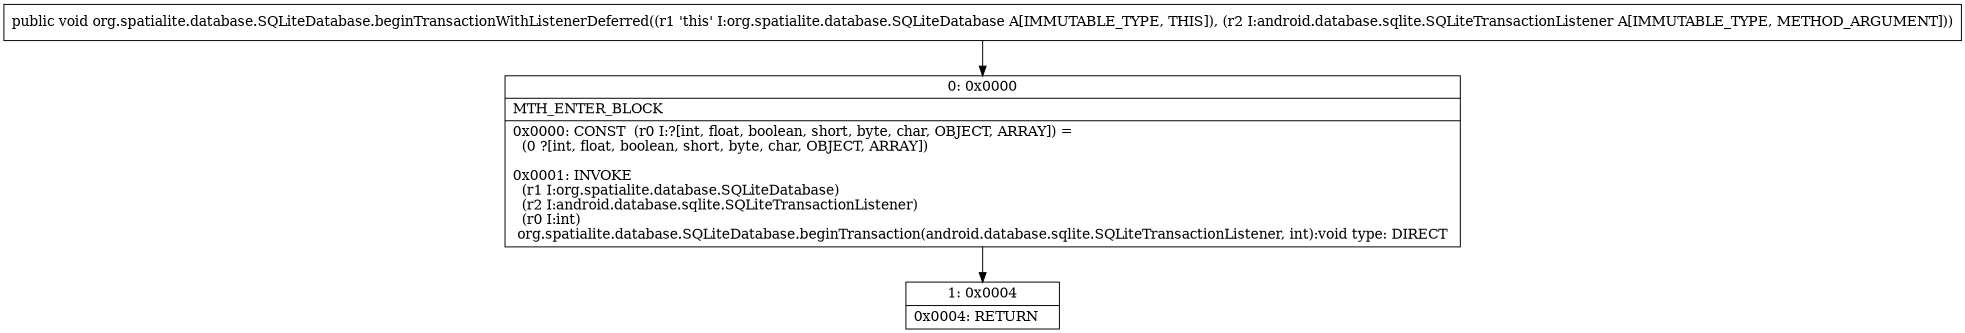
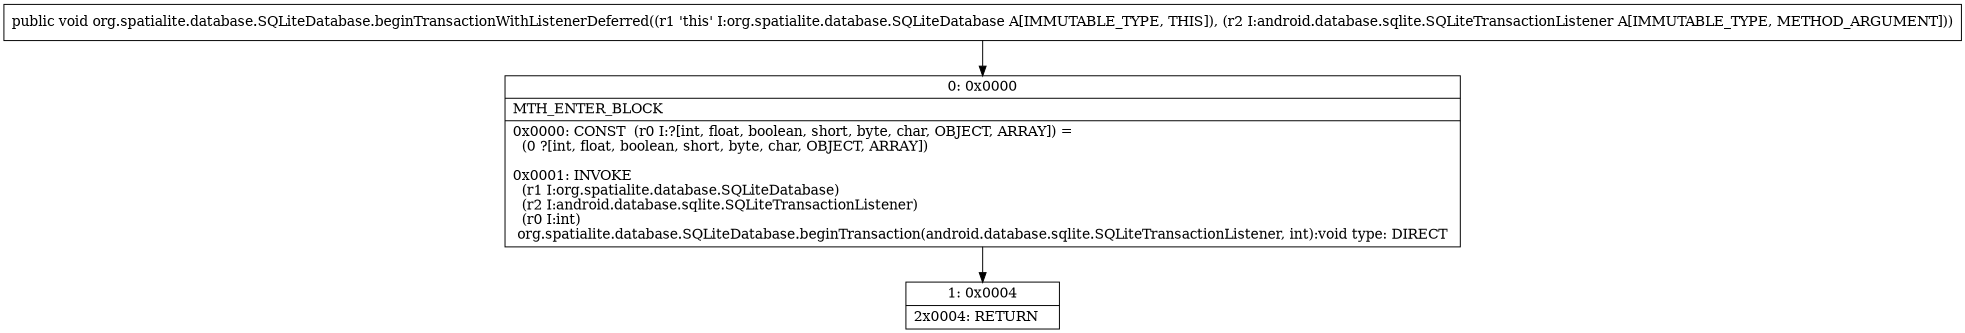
node "1: 0x0004": text "0x0004: RETURN" -> "2x0004: RETURN"
